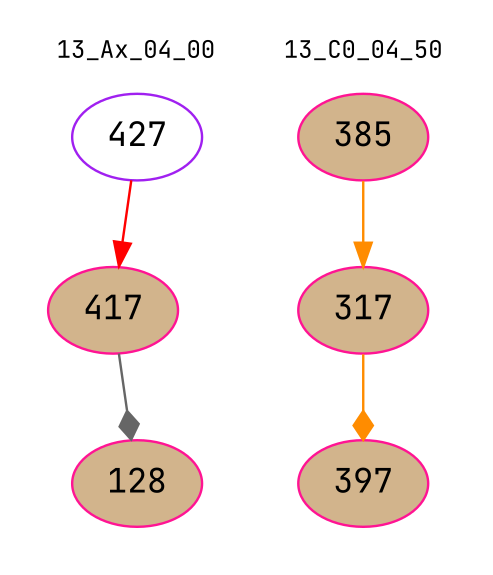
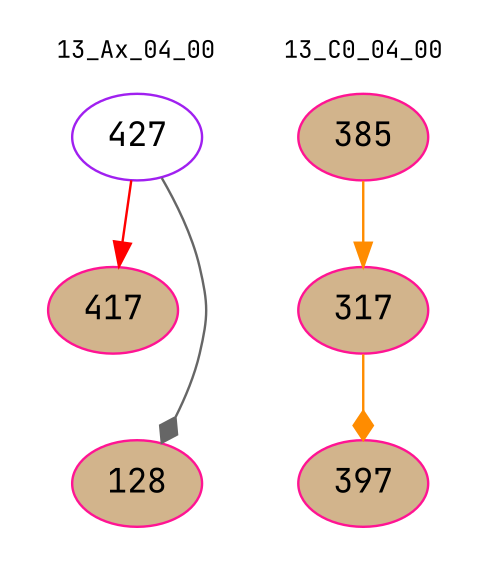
cluster "13_C0_04_50": label "13_C0_04_50" -> "13_C0_04_00"
edge "417" -> "128": now "427" -> "128"
